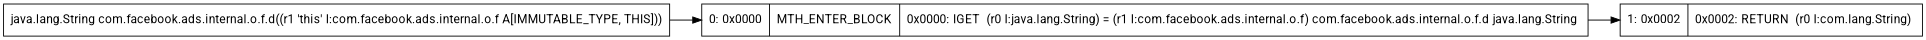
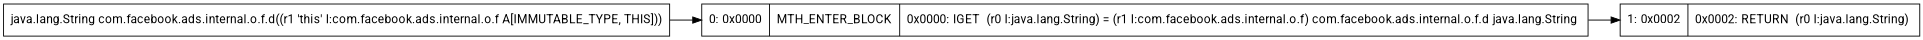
node "1: 0x0002": text "0x0002: RETURN  (r0 I:com.lang.String)" -> "0x0002: RETURN  (r0 I:java.lang.String)"
